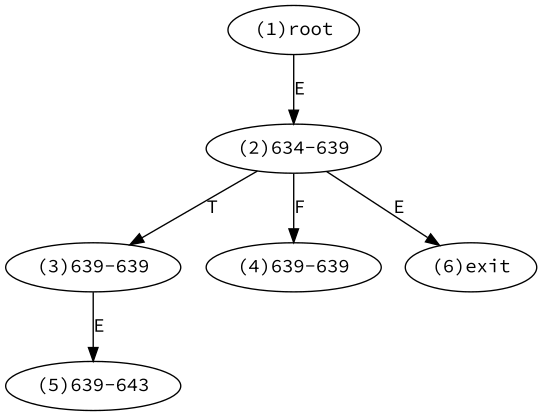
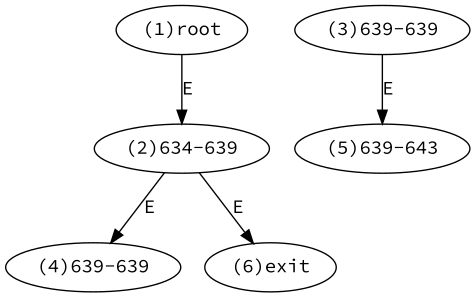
edge "(2)634-639" -> "(3)639-639": removed, label "T"
edge "(2)634-639" -> "(4)639-639": label "F" -> "E"
